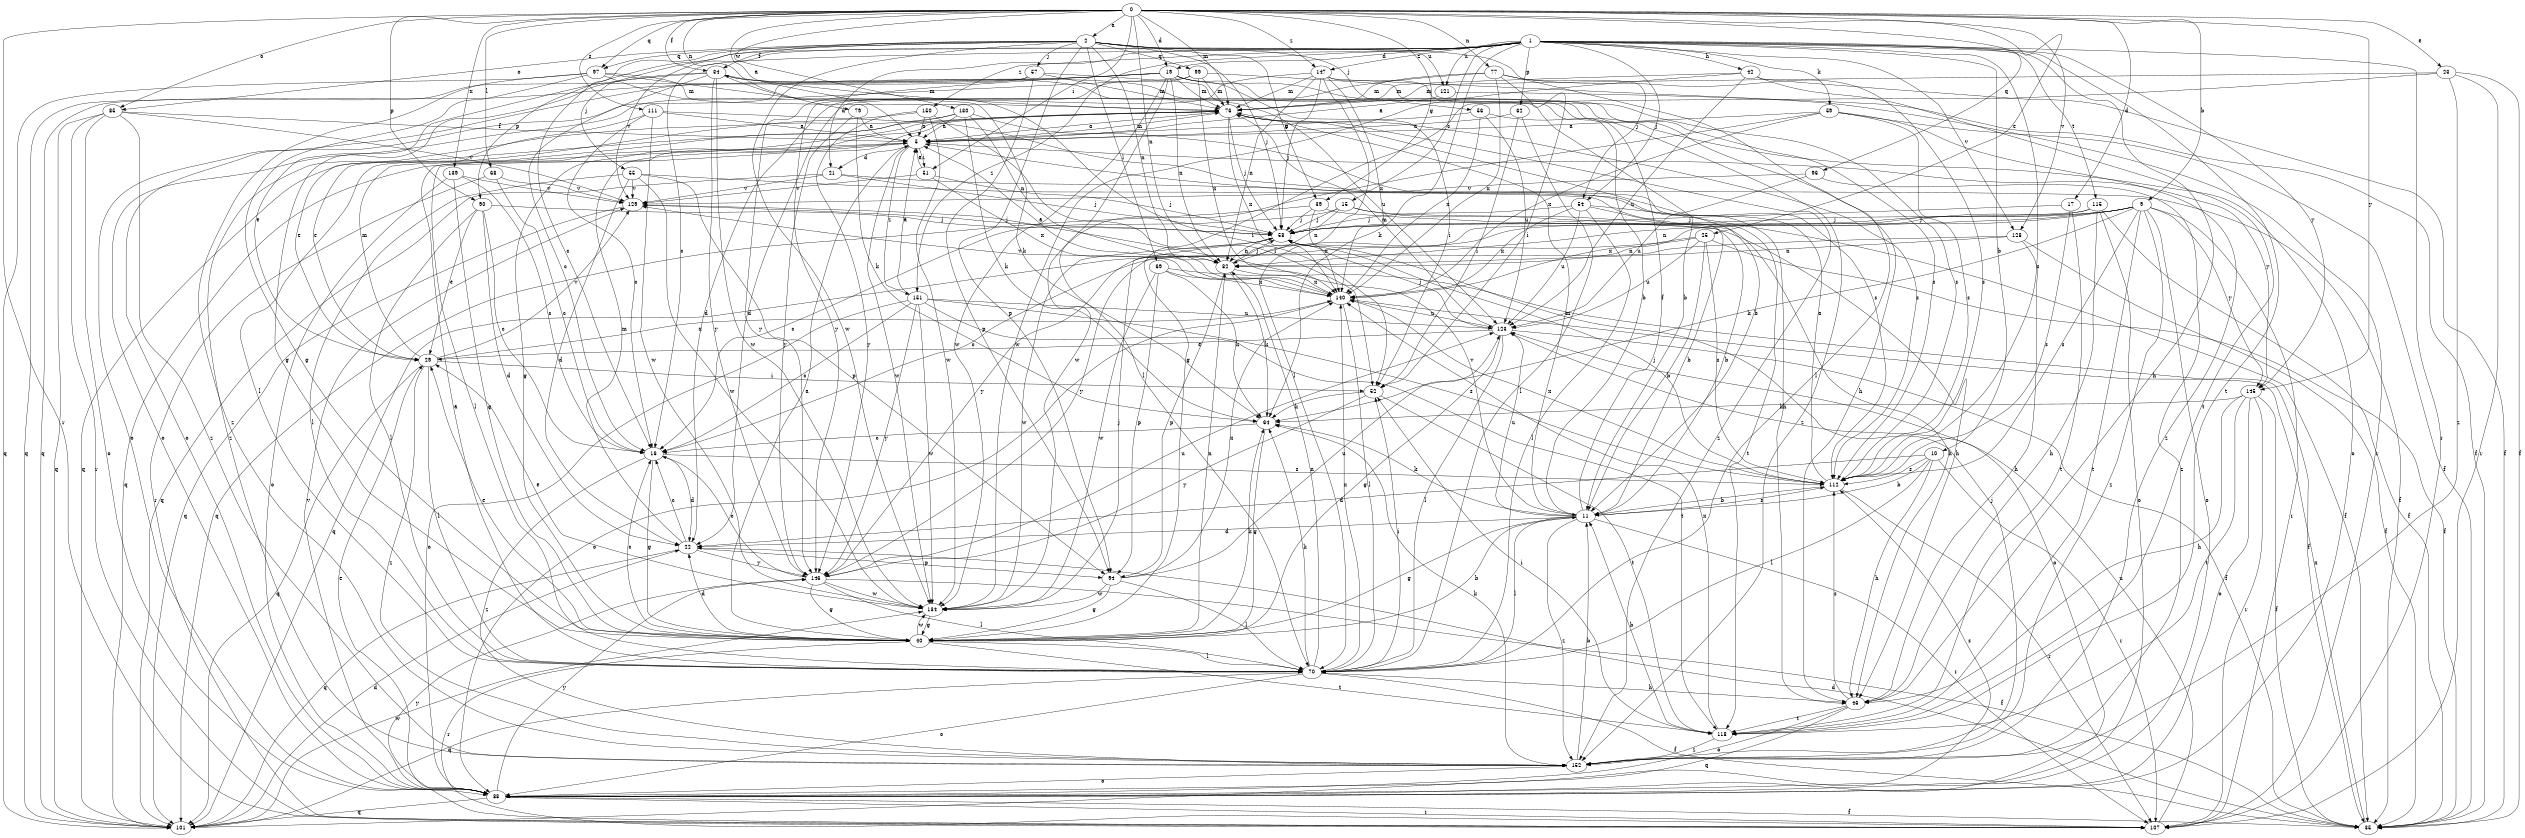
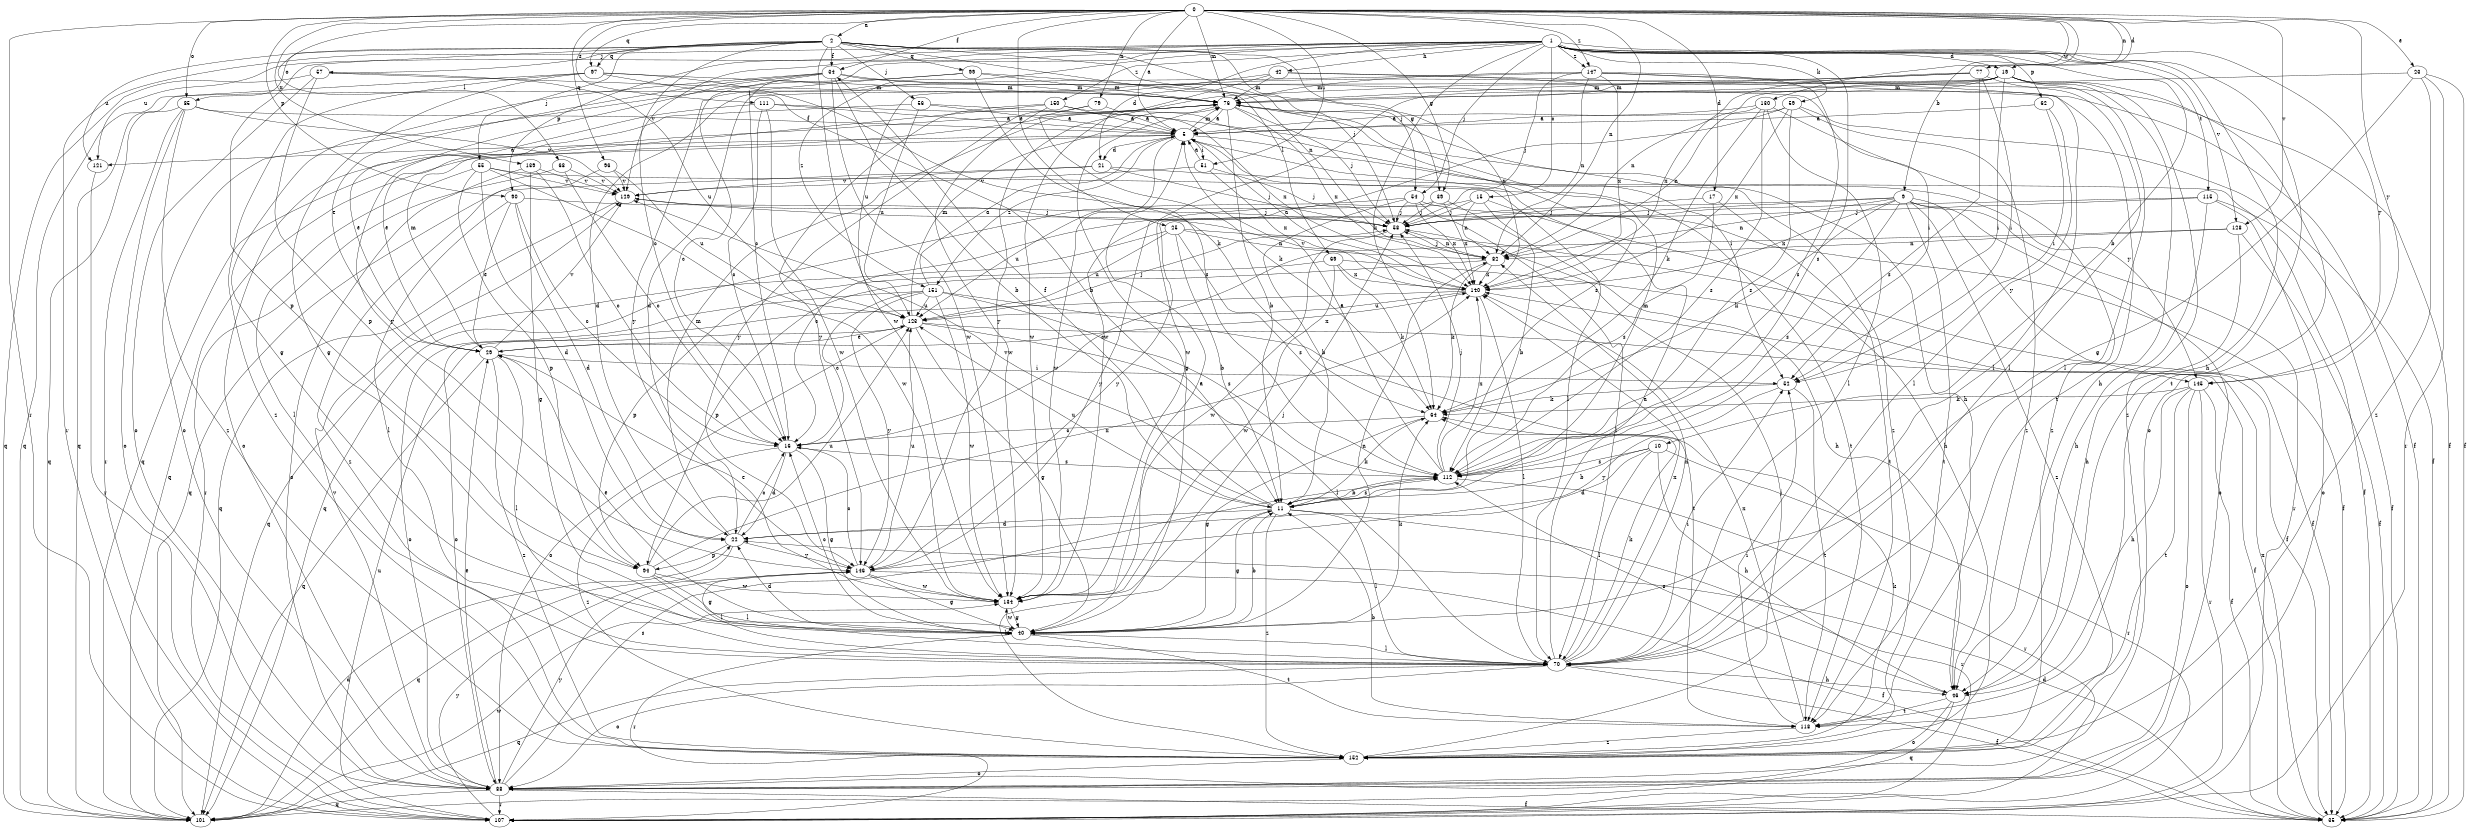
edge "121" -> "5": reversed
